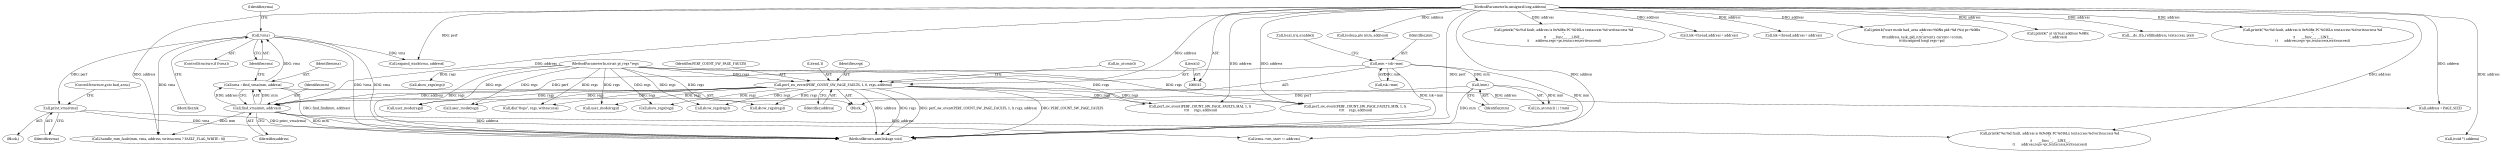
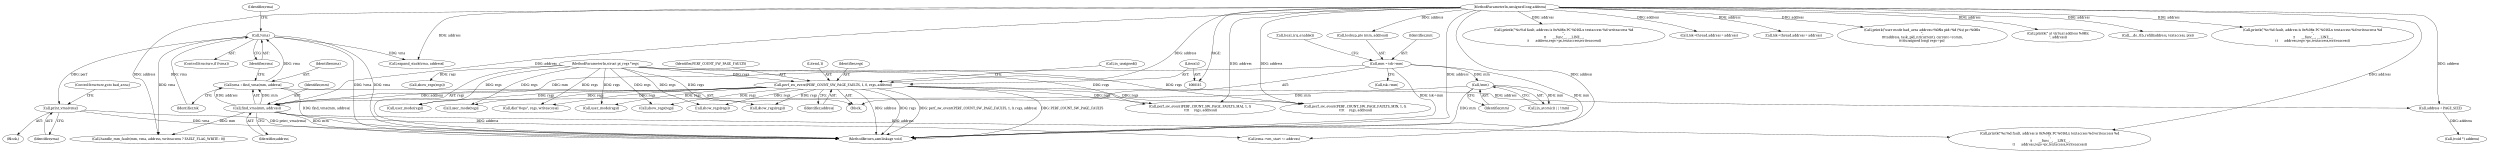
edge "(MethodParameterIn,unsigned long address)" -> "(Call,(void *) address)": now "(Call,address < PAGE_SIZE)" -> "(Call,(void *) address)"
edge "(MethodParameterIn,unsigned long address)" -> "(Call,expand_stack(vma, address))": label "DDG: perf" -> "DDG: address"
edge "(MethodParameterIn,unsigned long address)" -> "1000115": label "AST: " -> "PAGE: "
node "(Call,in_atomic())": label "(Call,in_atomic())" -> "(Call,in_unsigned())"
edge "(Identifier,tsk)" -> "(Call,!vma)": label "CFG: " -> "DDG: vma"
edge "(Call,mm = tsk->mm)" -> "(Call,tsk->mm)": label "DDG: mm" -> "CFG: "
edge "(MethodParameterIn,unsigned long address)" -> "(MethodReturn,asmlinkage void)": label "DDG: perf" -> "DDG: address"
edge "(Call,tsk->mm)" -> "(Call,mm = tsk->mm)": now "(Call,lookup_pte (mm, address))" -> "(Call,mm = tsk->mm)"
edge "(Call,mm = tsk->mm)" -> "(Call,find_vma(mm, address))": label "DDG: perf" -> "DDG: mm"
edge "(Call,in_atomic() || !mm)" -> "(Call,!mm)": added, label "CFG:"
edge "(Call,vma = find_vma(mm, address))" -> "(Call,find_vma(mm, address))": now "(Call,vma = find_vma(mm, address))" -> "(Identifier,tsk)"
edge "(MethodParameterIn,struct pt_regs *regs)" -> "(MethodReturn,asmlinkage void)": label "DDG: regs" -> "AST: regs"
edge "(Call,!mm)" -> "(Call,find_vma(mm, address))": label "DDG: perf" -> "DDG: mm"
edge "(Call,vma = find_vma(mm, address))" -> "(MethodReturn,asmlinkage void)": label "DDG: find_find(mm, address)" -> "DDG: find_vma(mm, address)"
